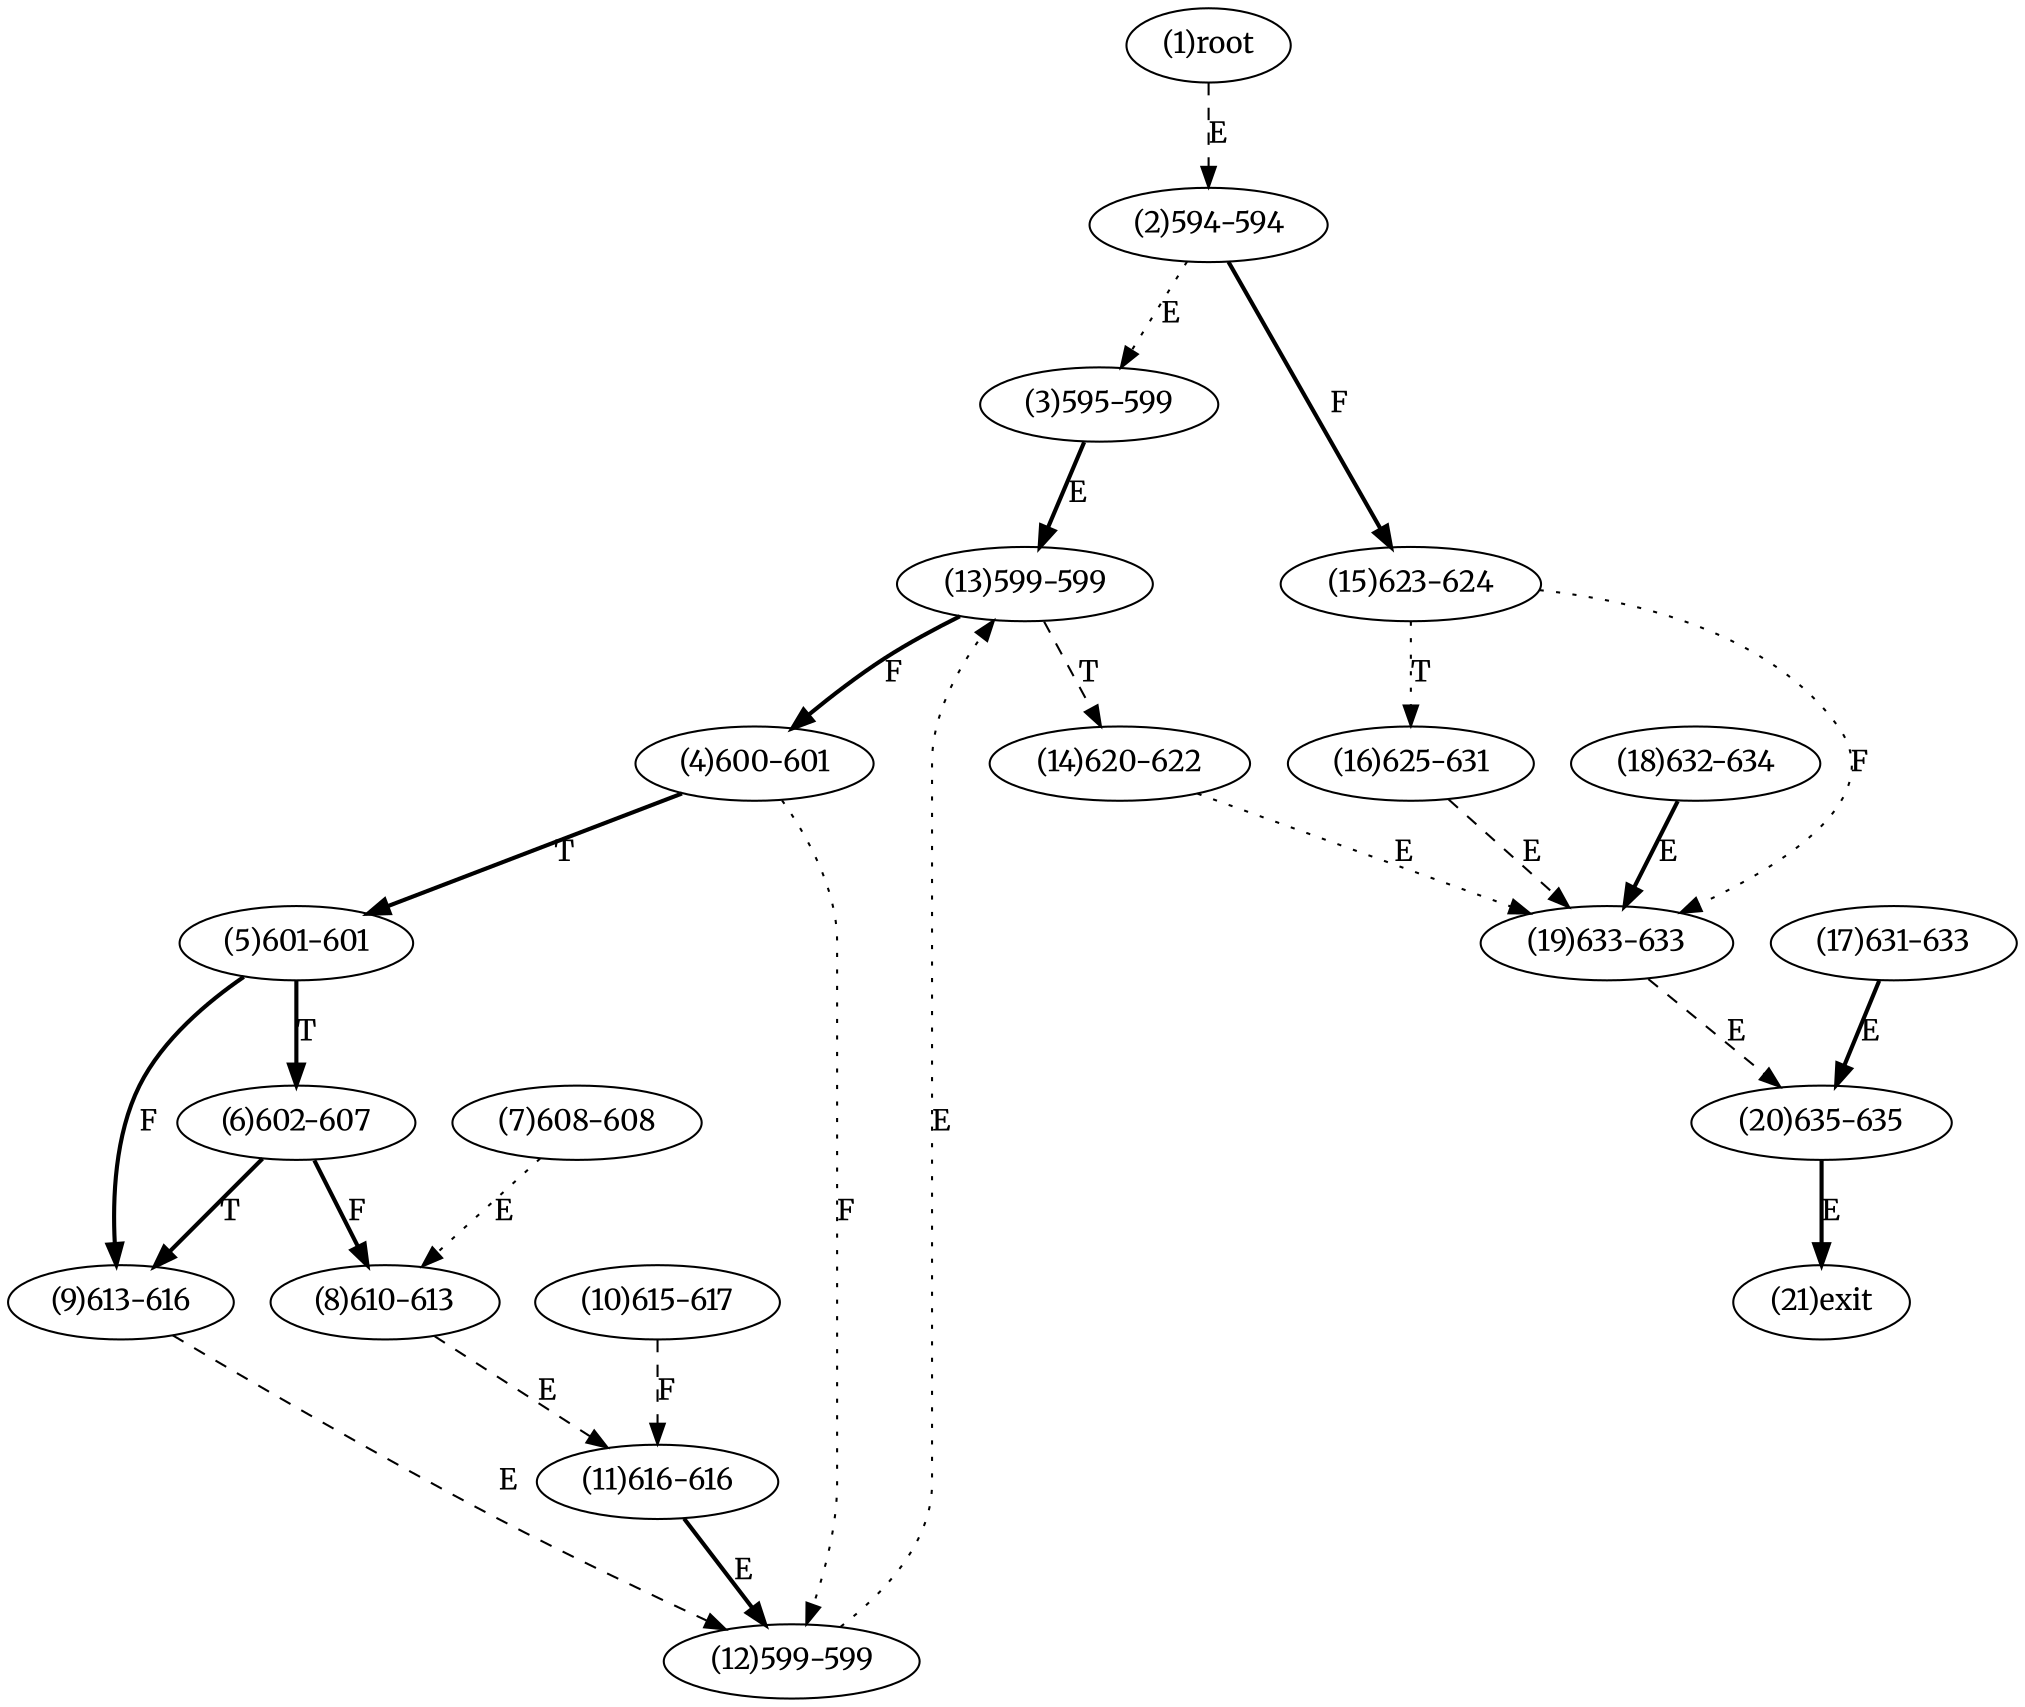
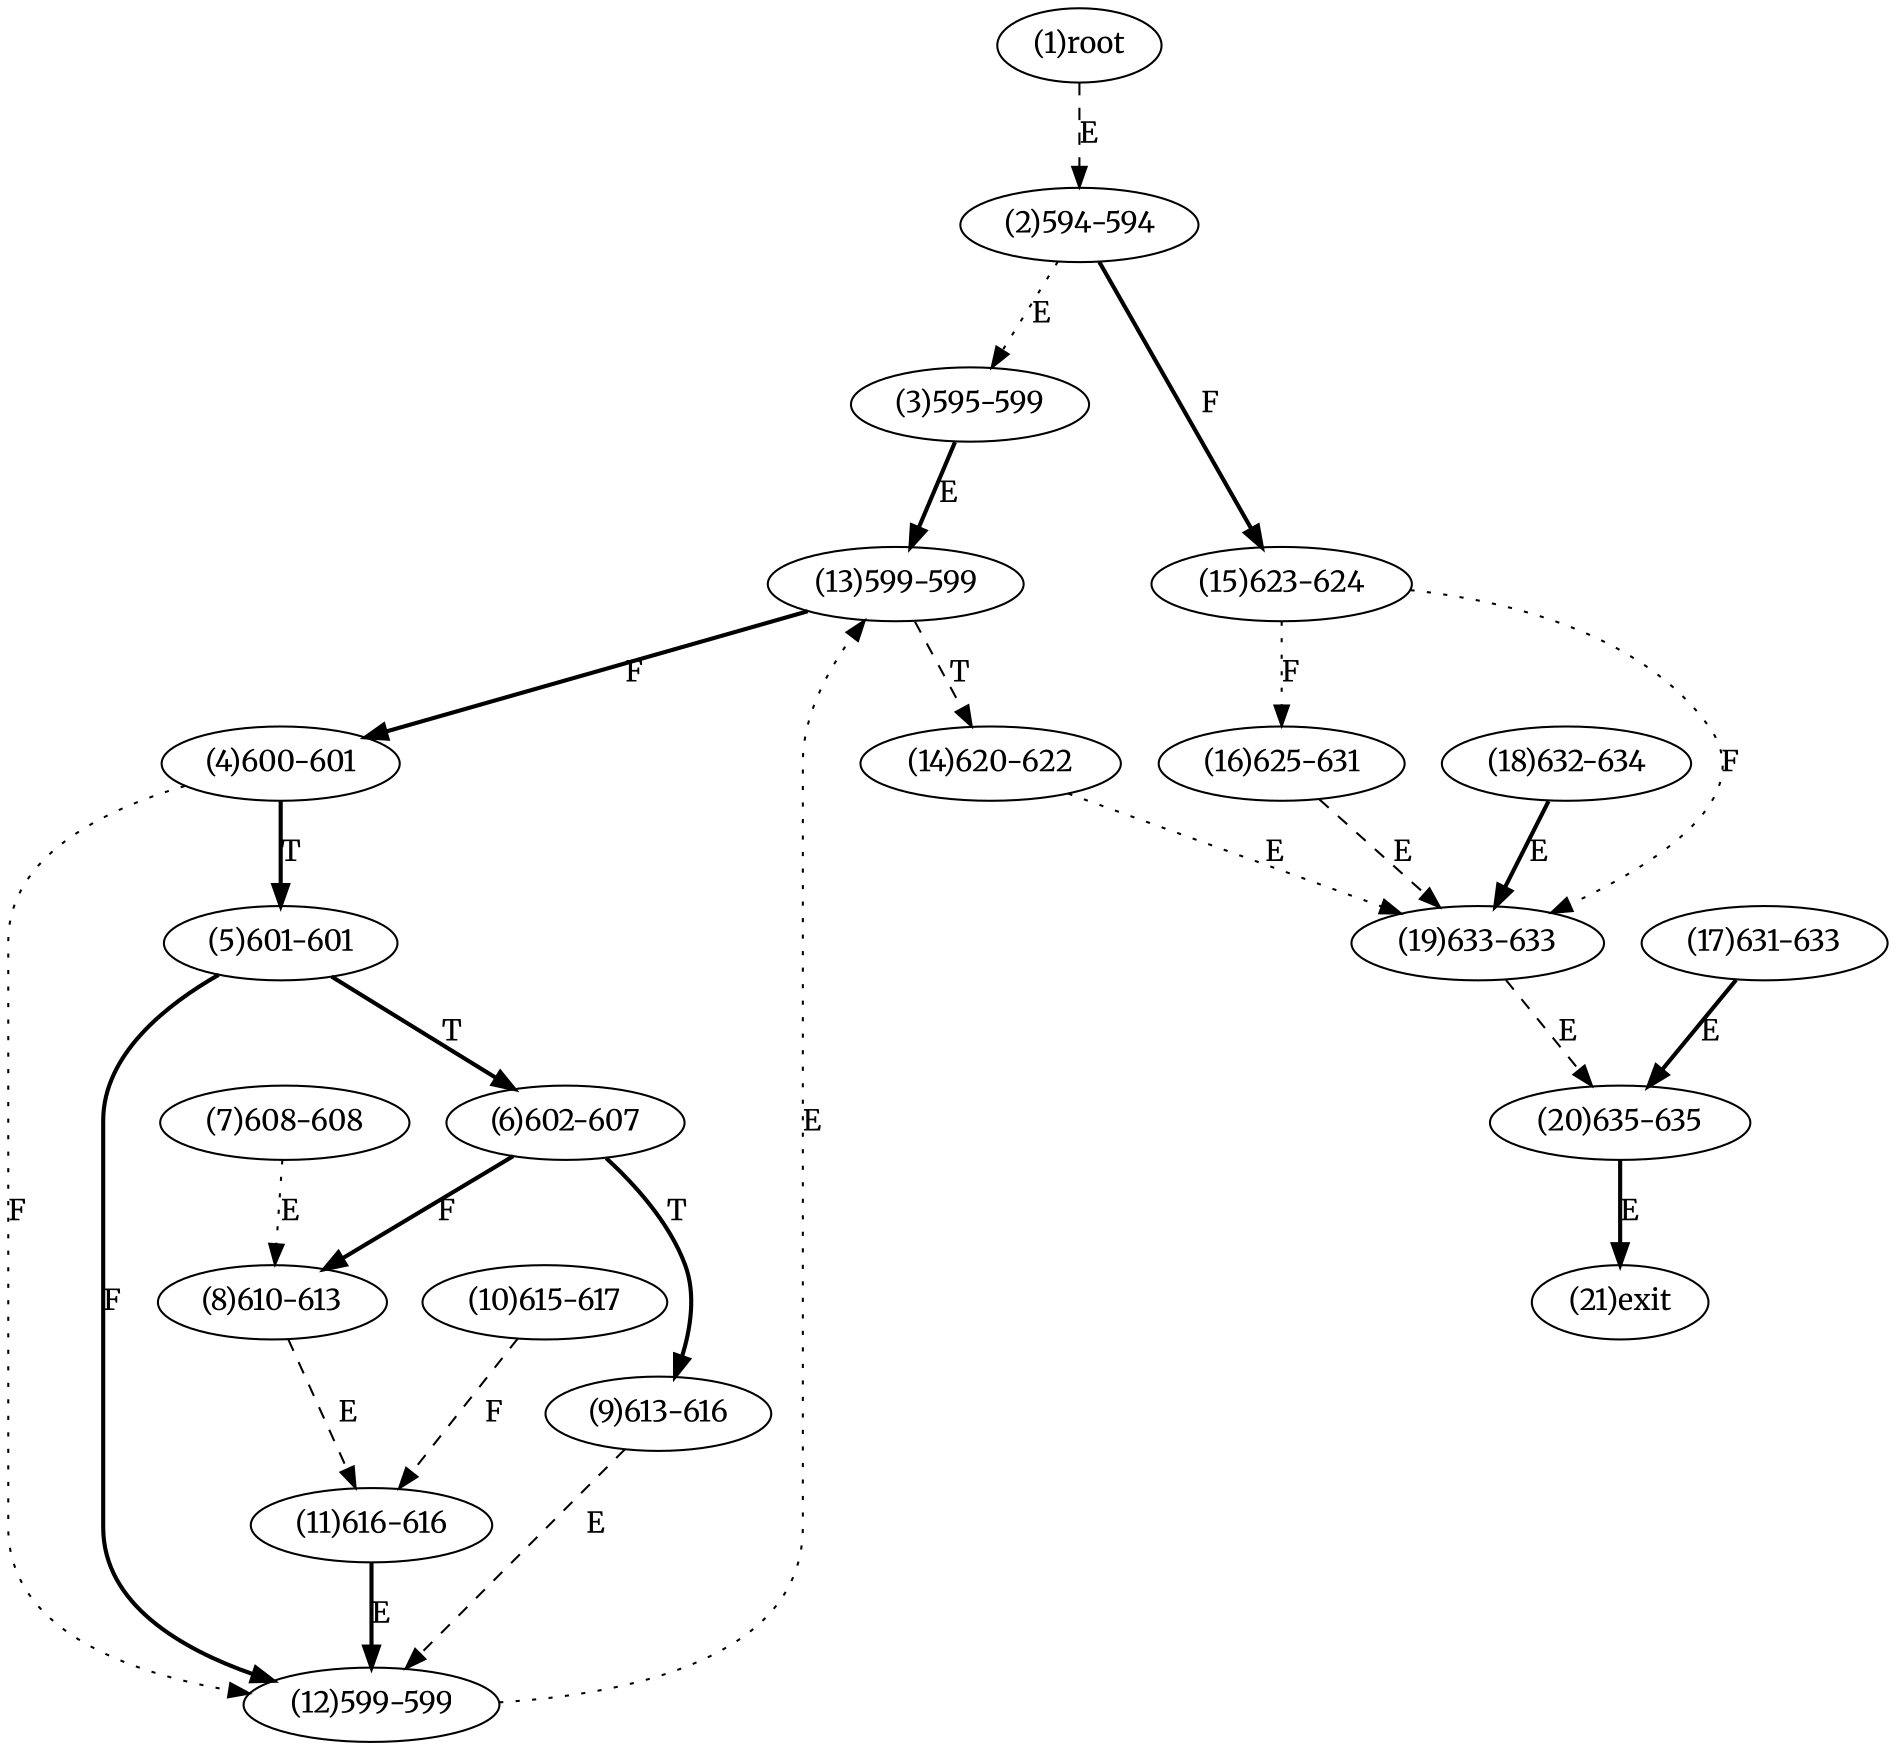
edge "(15)623-624" -> "(16)625-631": label "T" -> "F"
edge "(5)601-601" -> "(9)613-616": now "(5)601-601" -> "(12)599-599"
